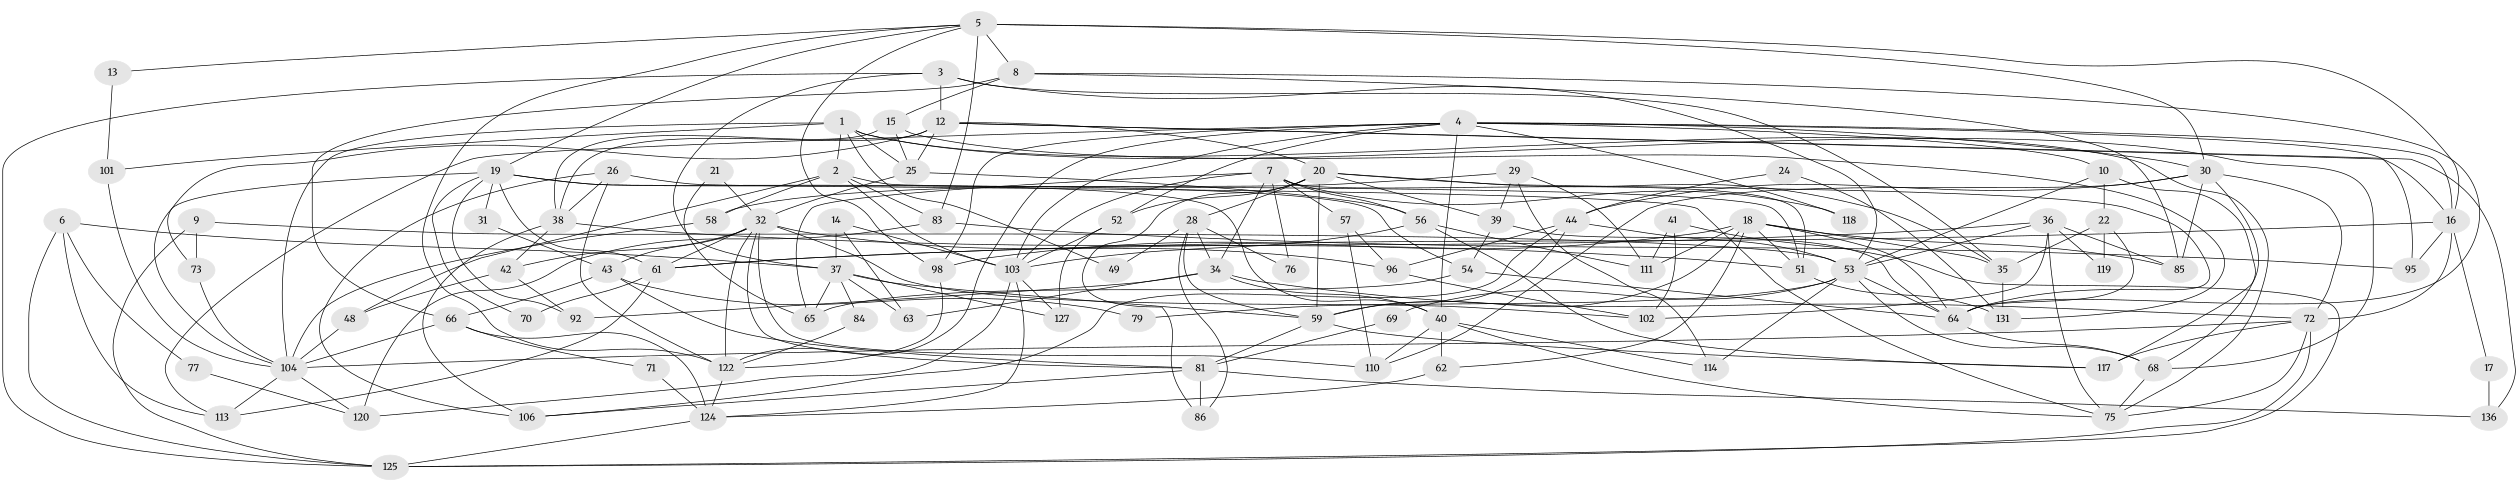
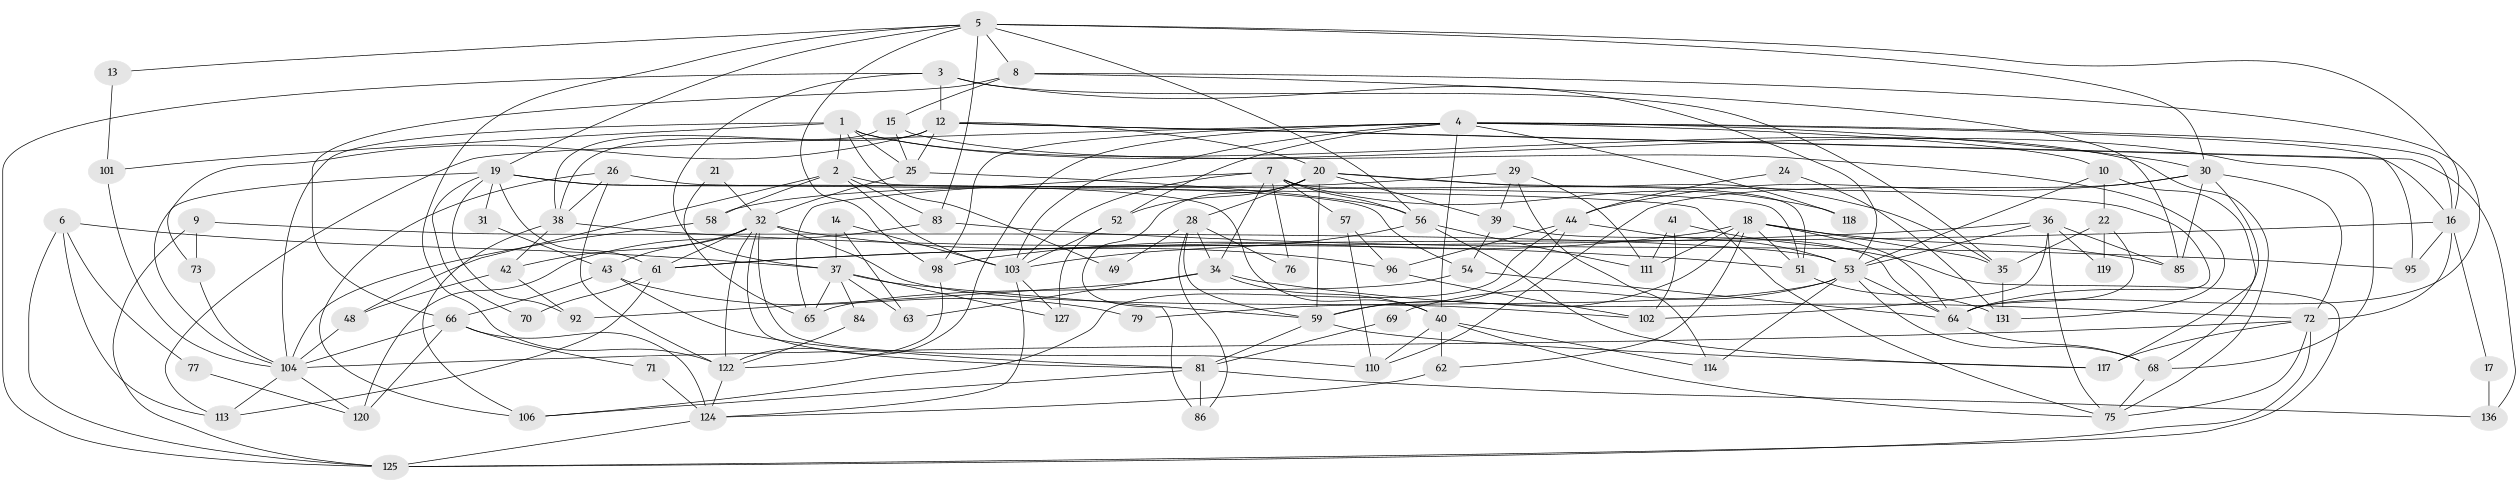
edge "5" -- "56": added
edge "103" -- "120": now "66" -- "120"
